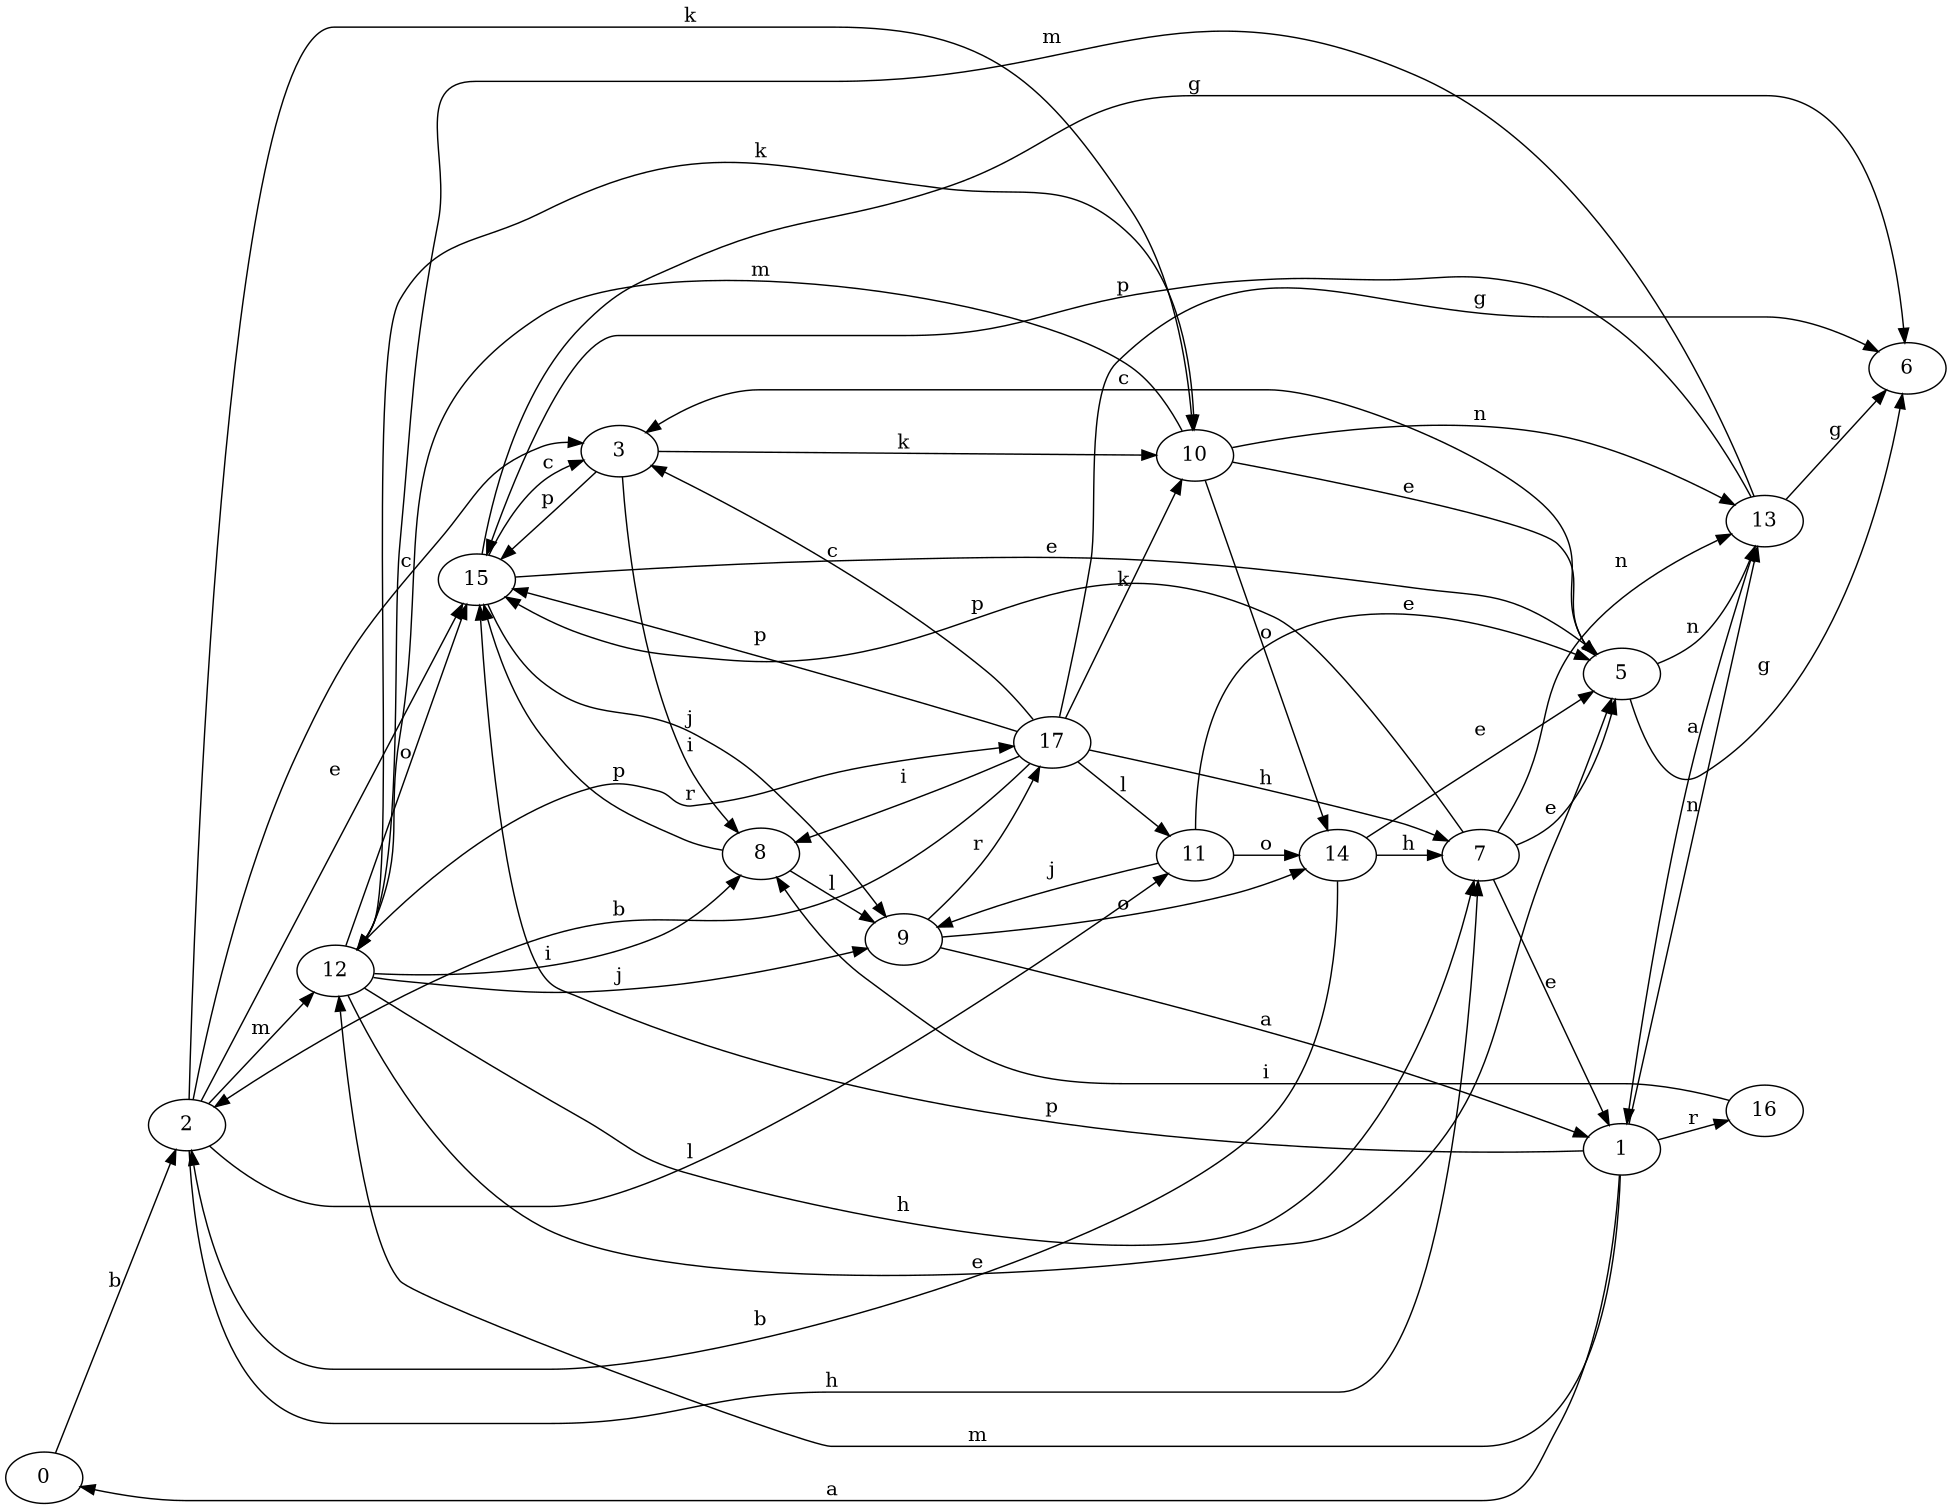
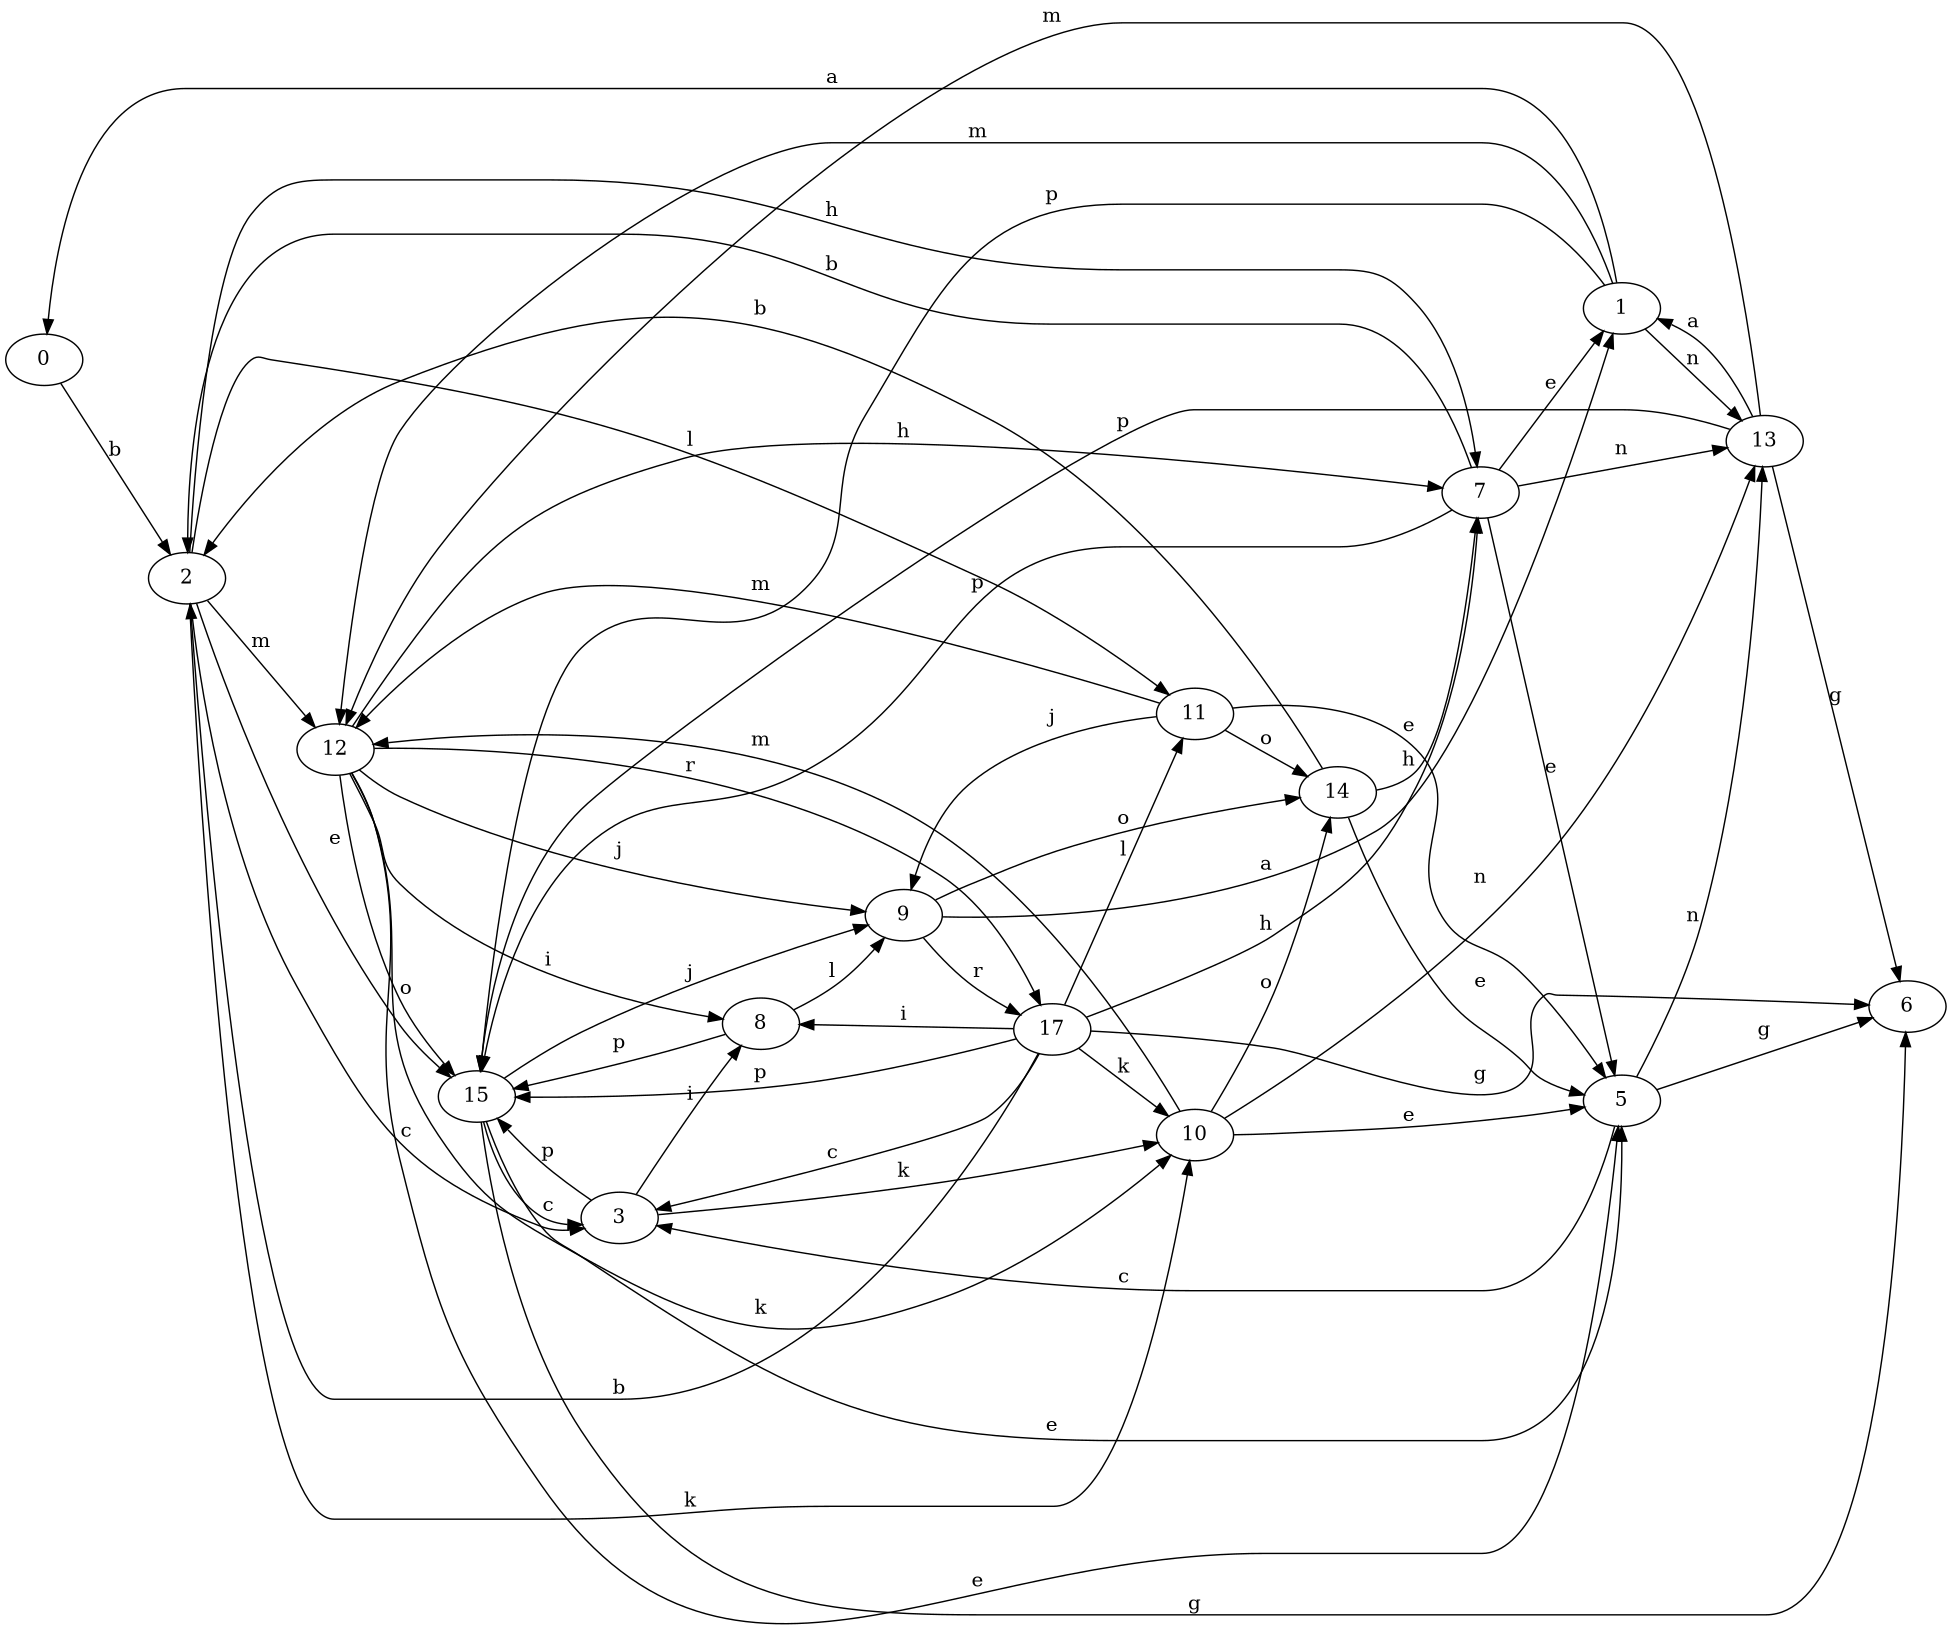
edge "7" -> "2": added, label "b"
edge "11" -> "12": added, label "m"
node "16": removed
